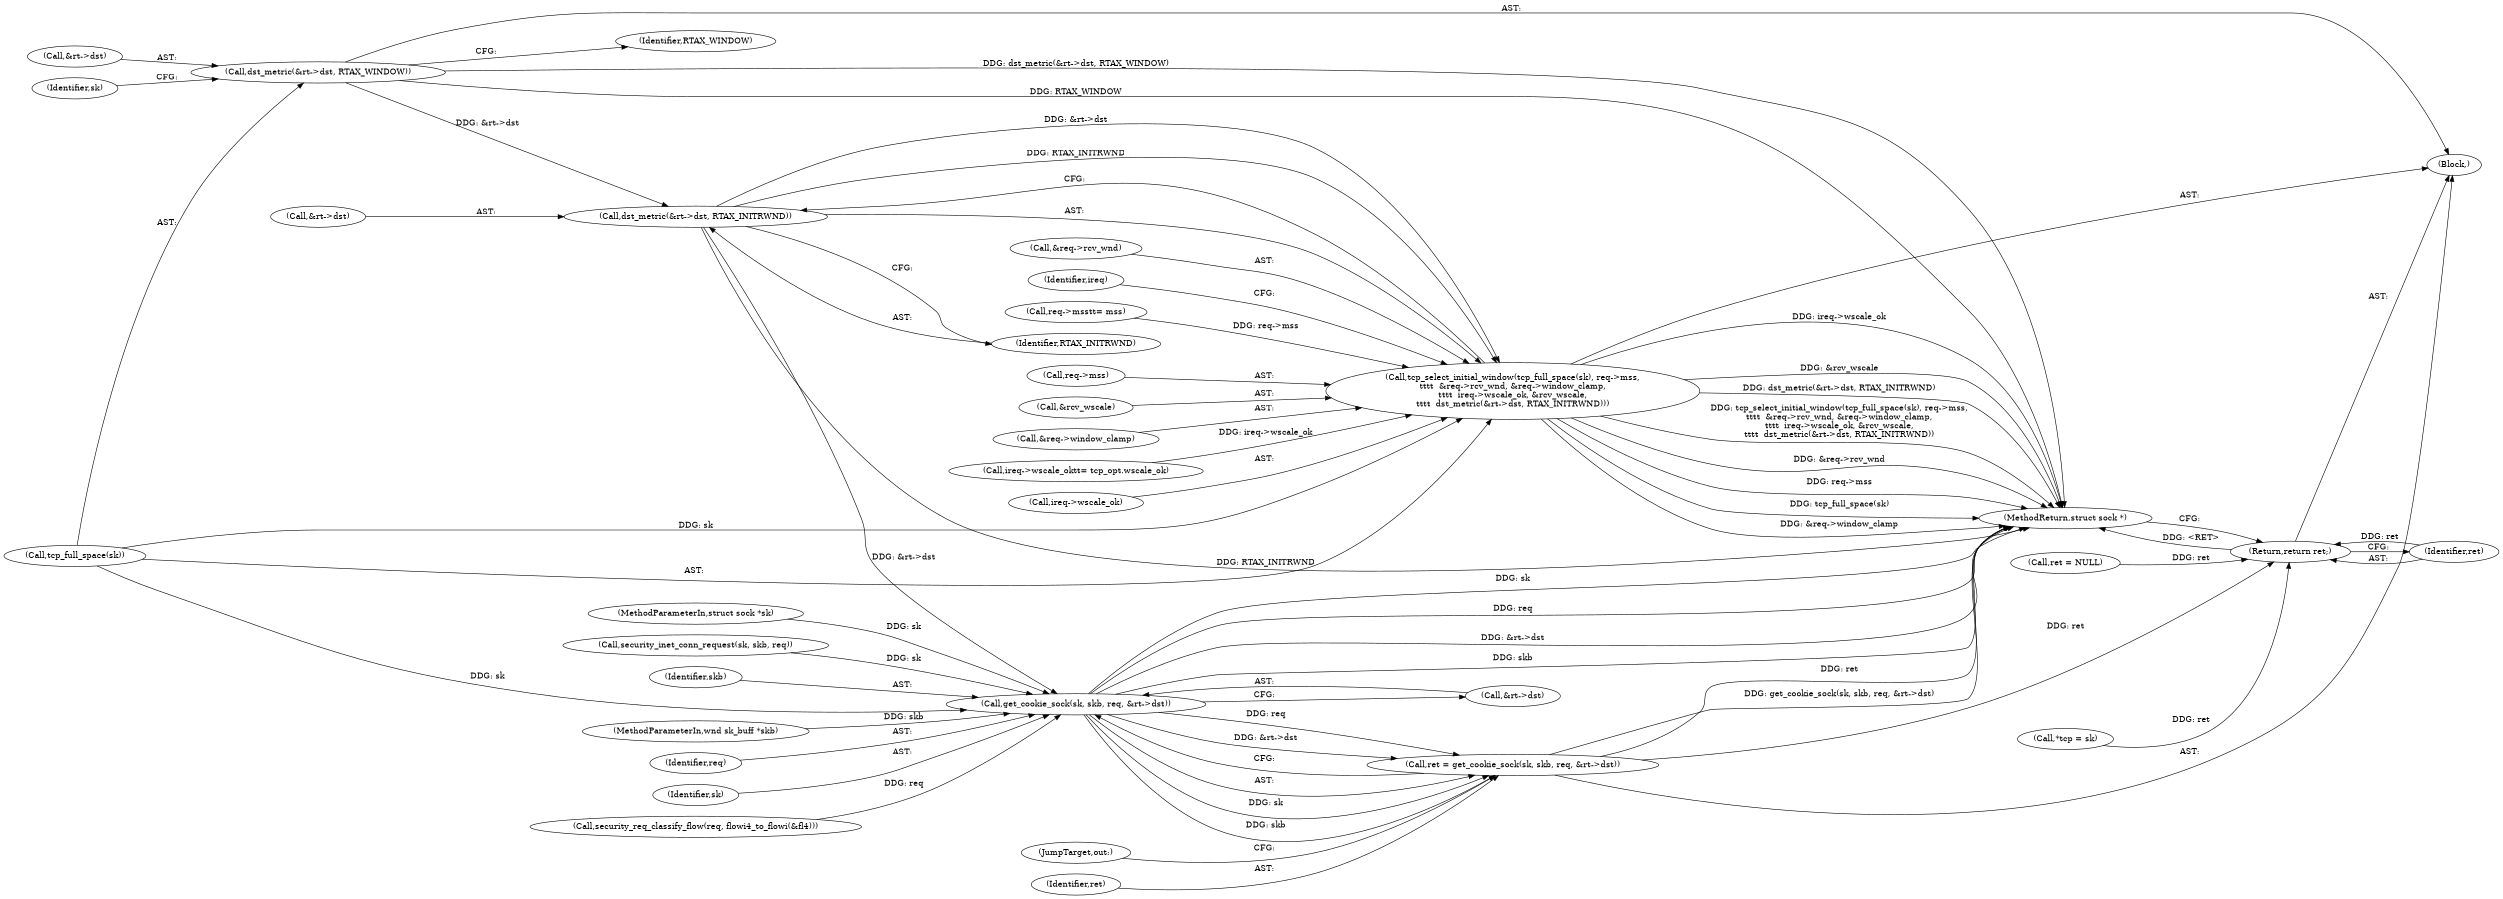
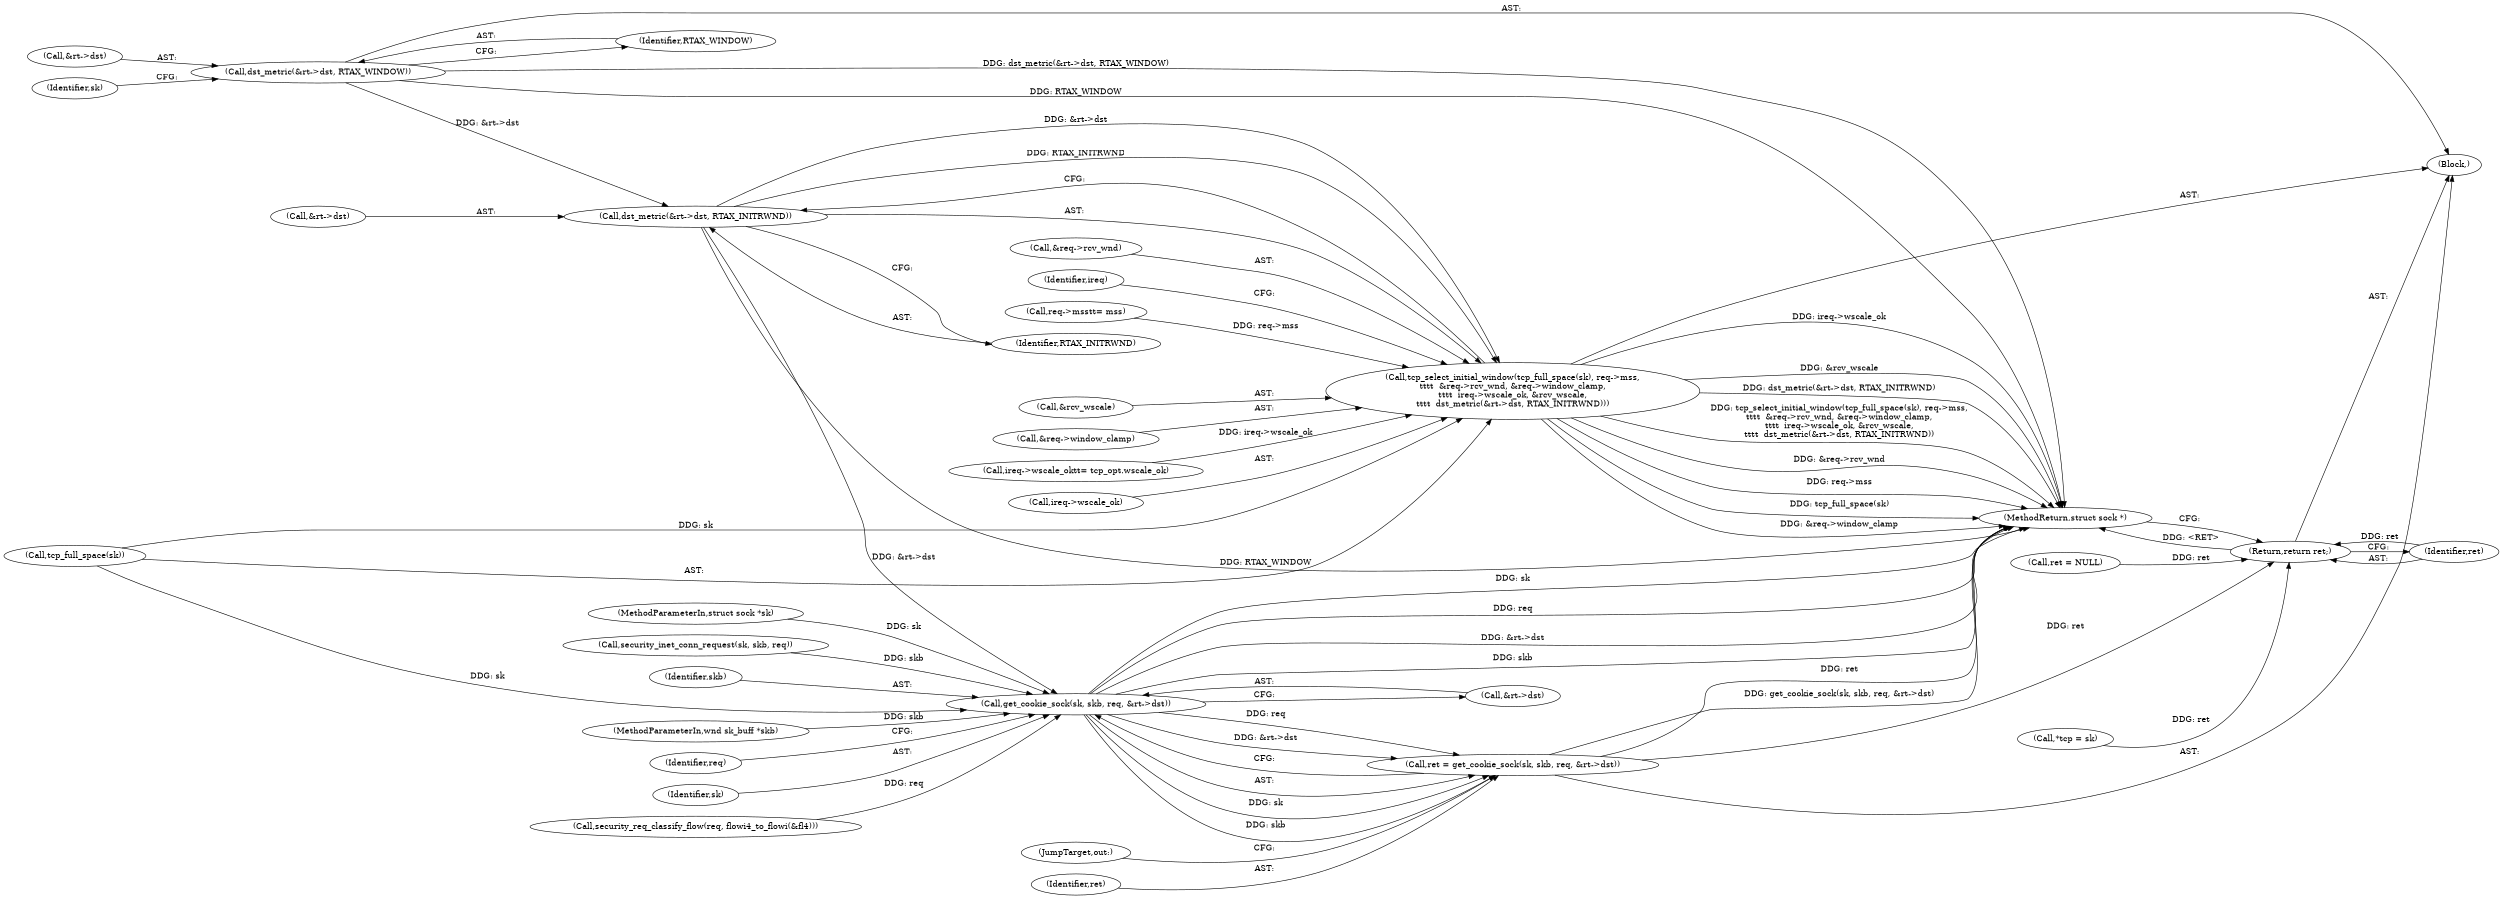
edge "(Call,tcp_full_space(sk))" -> "(Call,dst_metric(&rt->dst, RTAX_WINDOW))": now "(Identifier,RTAX_WINDOW)" -> "(Call,dst_metric(&rt->dst, RTAX_WINDOW))"
node "(Call,req->mss)": removed
edge "(Call,dst_metric(&rt->dst, RTAX_INITRWND))" -> "(MethodReturn,struct sock *)": label "DDG: RTAX_INITRWND" -> "DDG: RTAX_WINDOW"
edge "(Call,security_inet_conn_request(sk, skb, req))" -> "(Call,get_cookie_sock(sk, skb, req, &rt->dst))": label "DDG: sk" -> "DDG: skb"
edge "(Identifier,req)" -> "(Call,get_cookie_sock(sk, skb, req, &rt->dst))": label "AST: " -> "CFG: "
